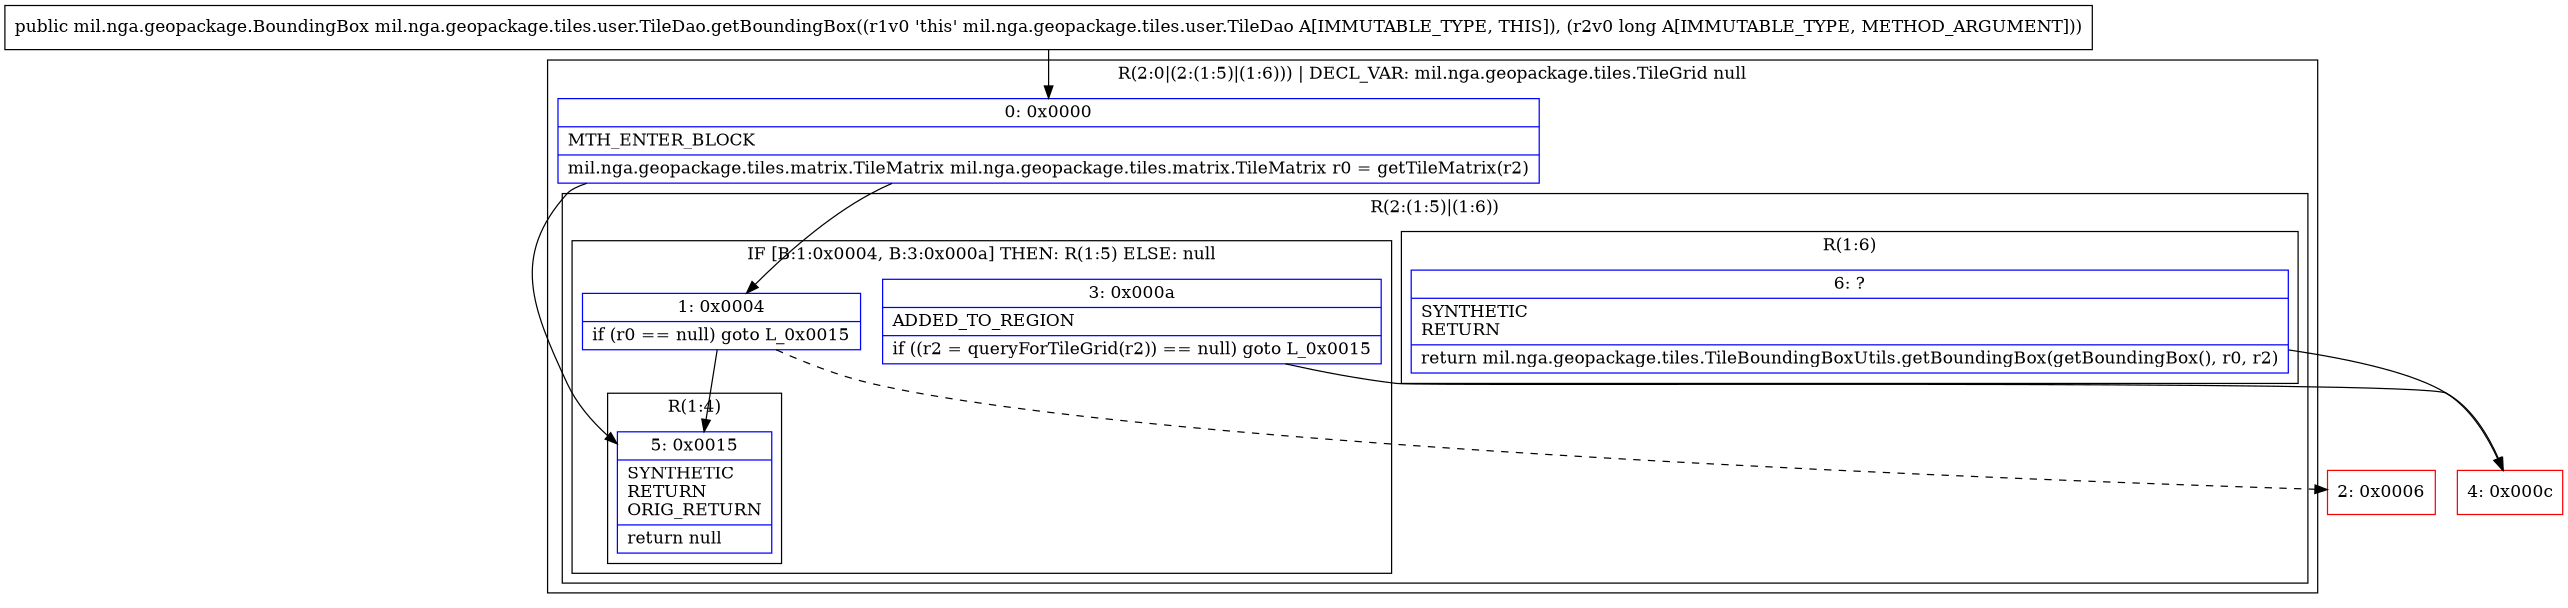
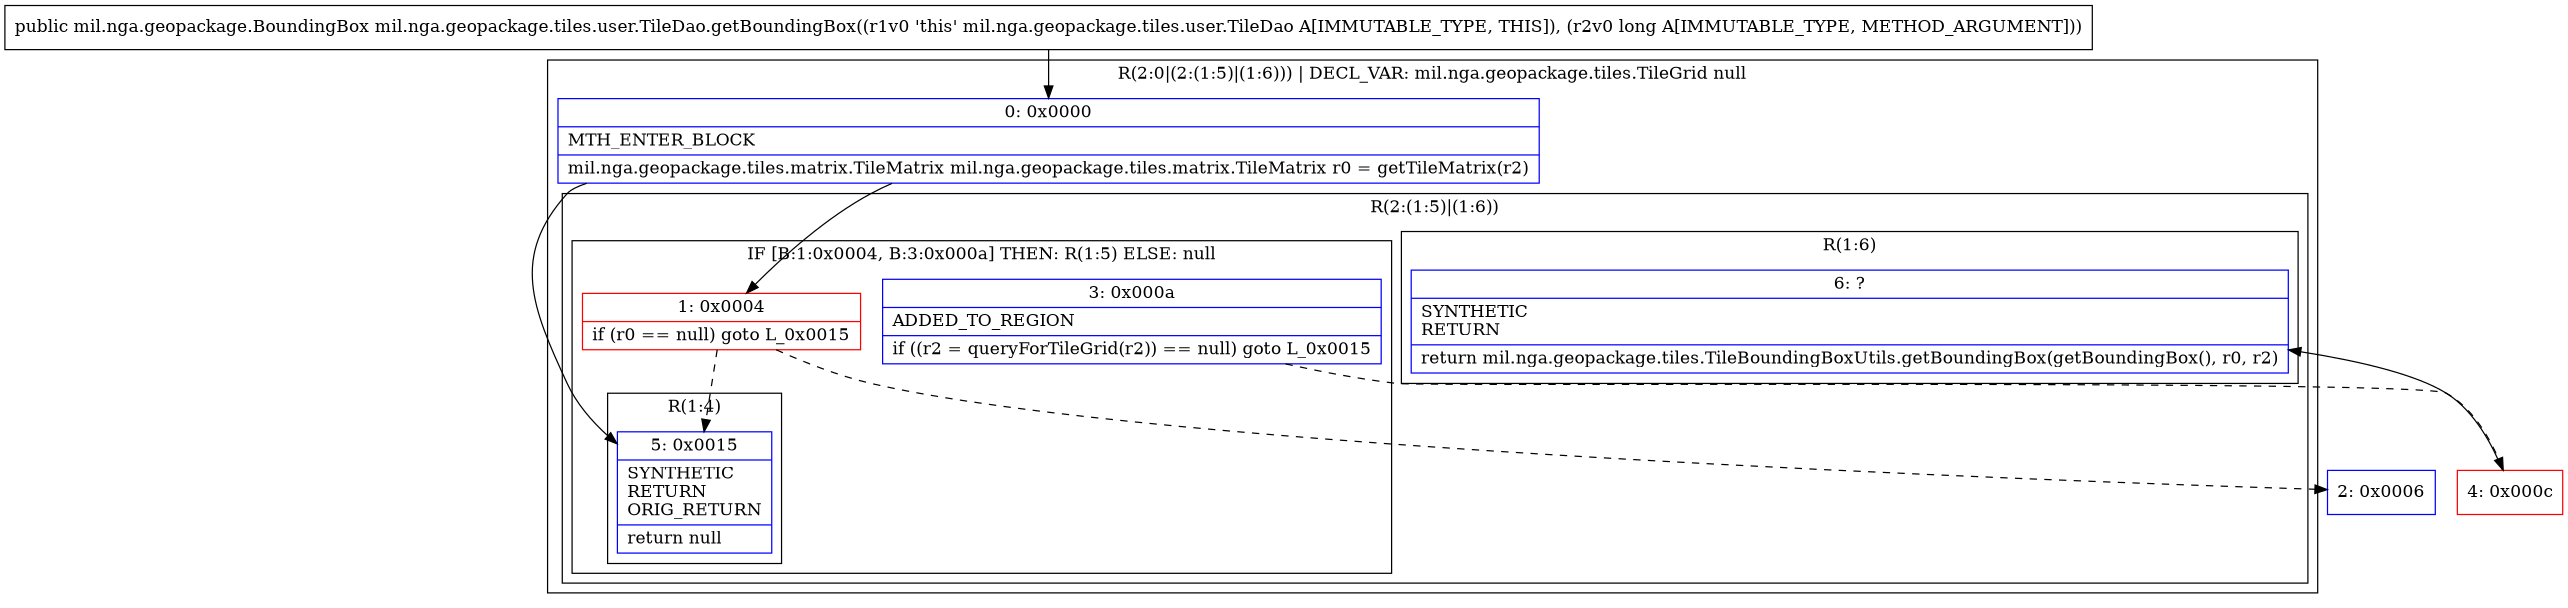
node "1: 0x0004": color blue -> red
edge "6: ?" -> "4: 0x000c": reversed
edge "3: 0x000a" -> "4: 0x000c": style solid -> dashed
edge "1: 0x0004" -> "5: 0x0015": style solid -> dashed
node "2: 0x0006": color red -> blue
